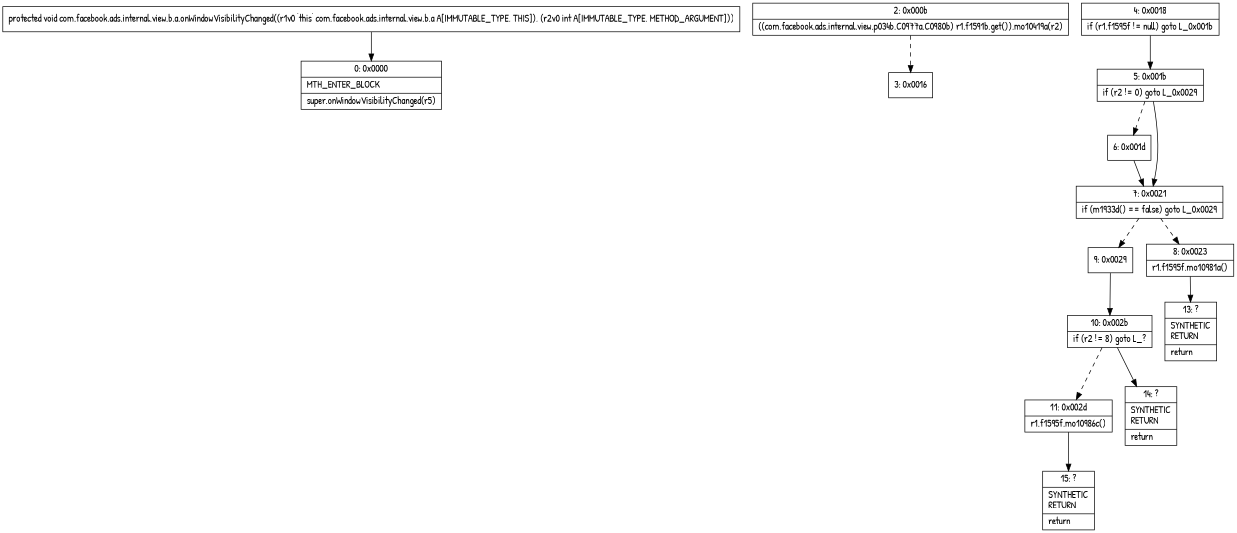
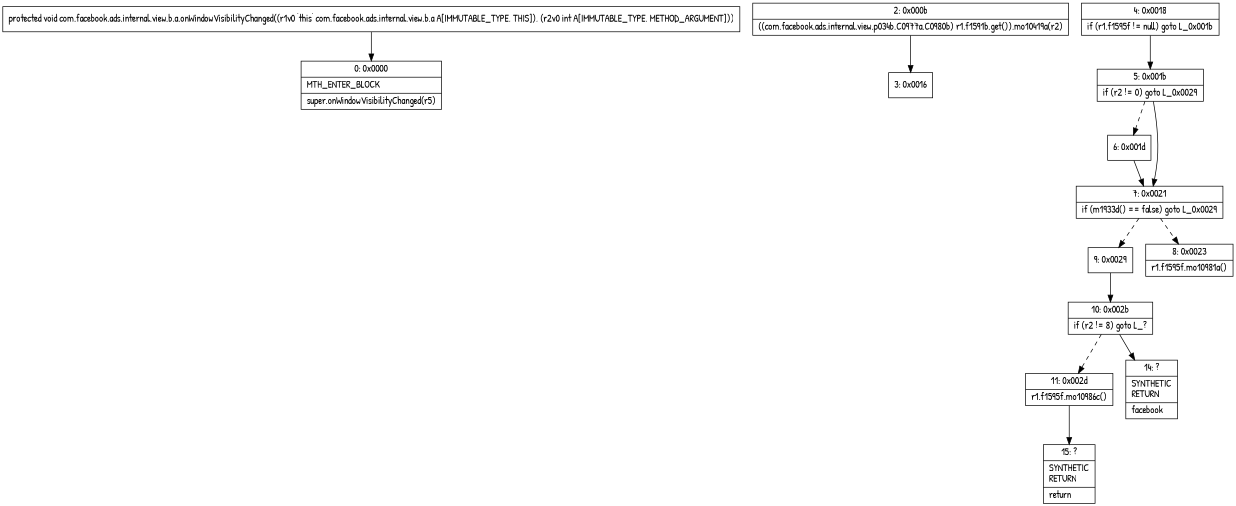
edge "2: 0x000b" -> "3: 0x0016": style dashed -> solid
node "13: ?": removed
node "14: ?": text "return" -> "facebook"
